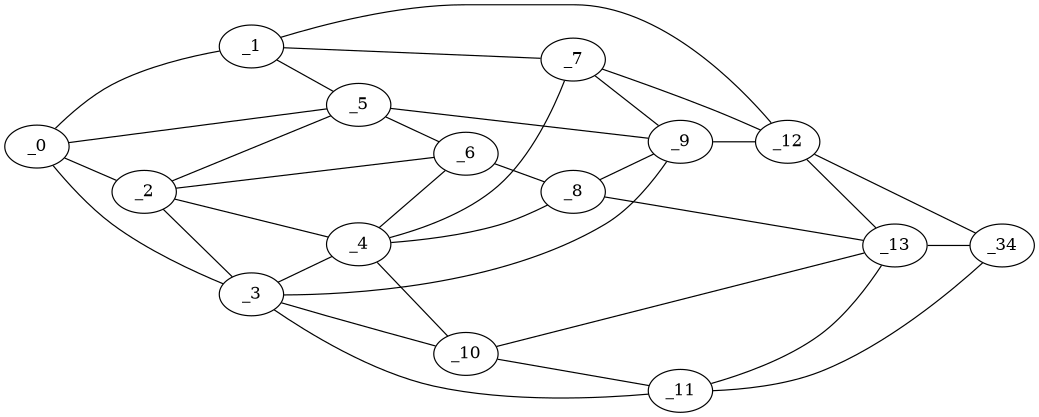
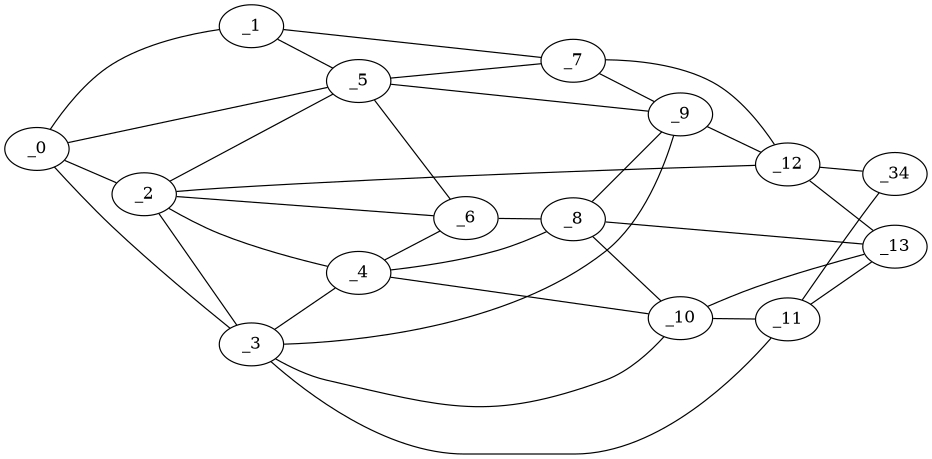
edge "_1" -- "_12": now "_2" -- "_12"
edge "_7" -- "_4": now "_7" -- "_5"
edge "_13" -- "_34": removed
edge "_8" -- "_10": added
